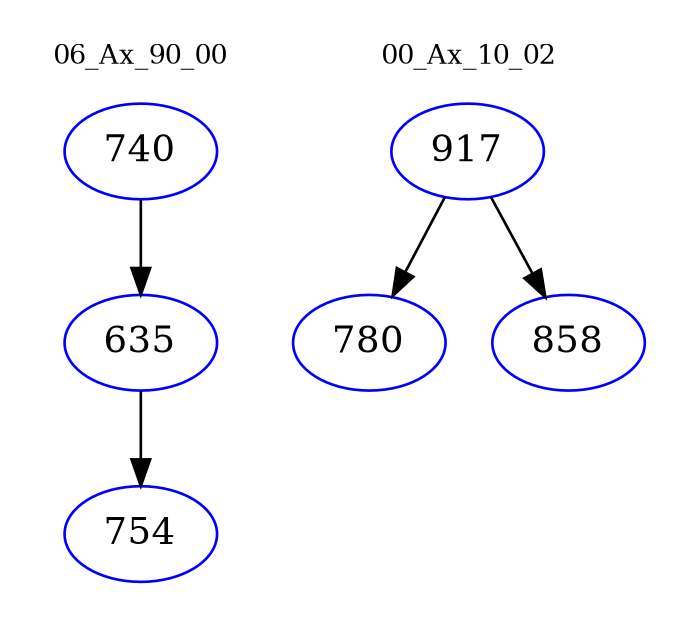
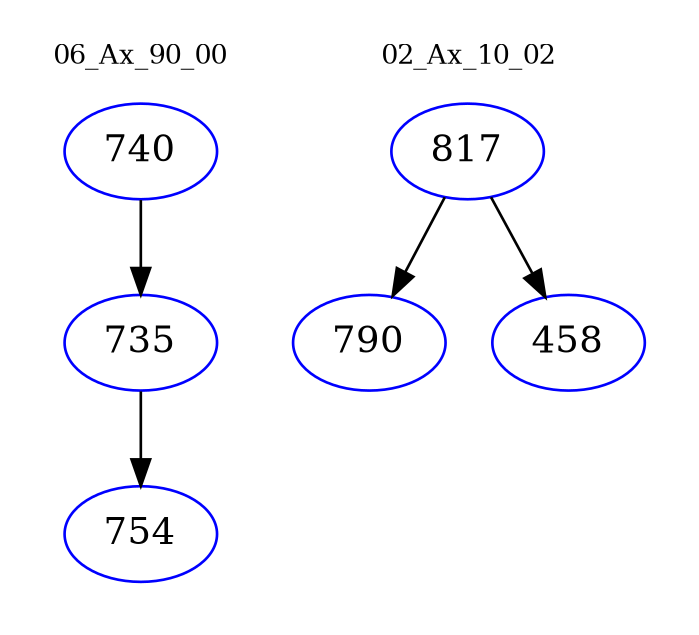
cluster "00_Ax_10_02": label "00_Ax_10_02" -> "02_Ax_10_02"
node "917": label "917" -> "817"
node "635": label "635" -> "735"
node "780": label "780" -> "790"
node "858": label "858" -> "458"
